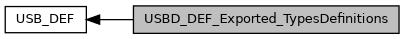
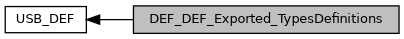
node "USBD_DEF_Exported_TypesDefinitions": label "USBD_DEF_Exported_TypesDefinitions" -> "DEF_DEF_Exported_TypesDefinitions"
